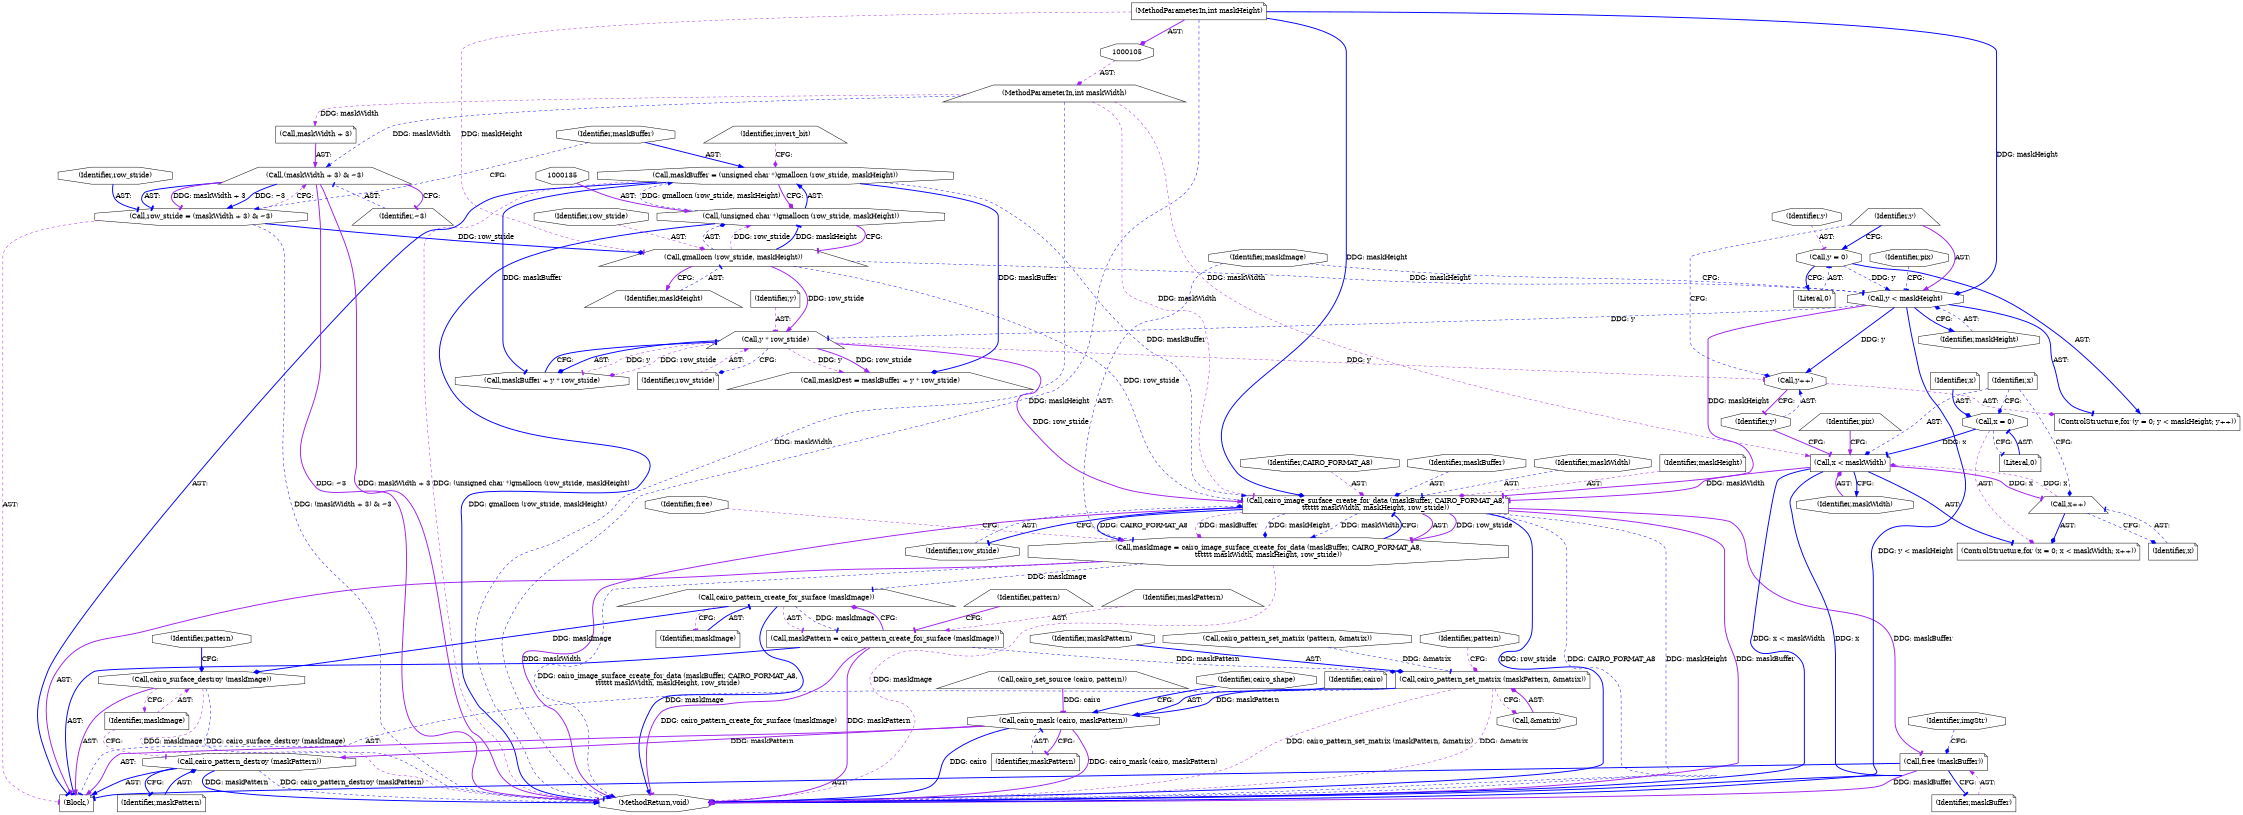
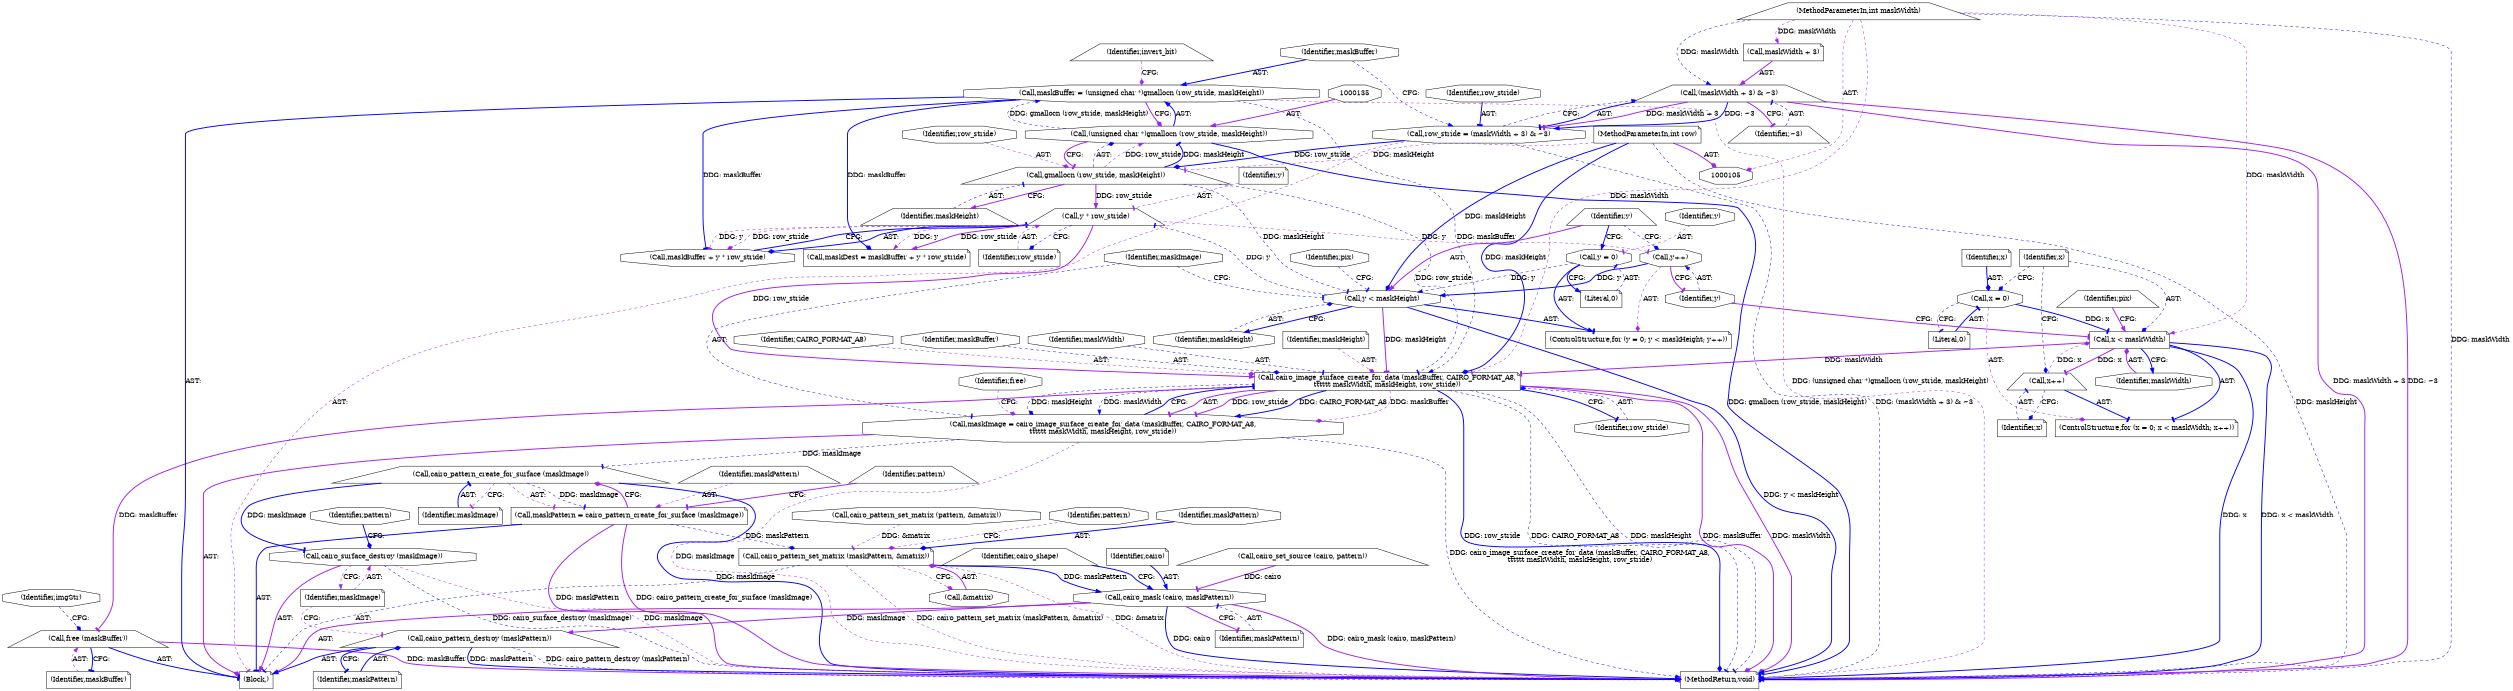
node "(MethodParameterIn,int maskHeight)": label "(MethodParameterIn,int maskHeight)" -> "(MethodParameterIn,int row)"
edge "1000105" -> "(MethodParameterIn,int maskWidth)": reversed
edge "(Call,row_stride = (maskWidth + 3) & ~3)" -> "(Call,(maskWidth + 3) & ~3)": color purple -> blue
edge "(Call,y < maskHeight)" -> "(Call,y++)": reversed
node "(Call,maskDest = maskBuffer + y * row_stride)": shape trapezium -> note
edge "(Call,x++)" -> "(ControlStructure,for (x = 0; x < maskWidth; x++))": arrowhead diamond -> tee
edge "(Call,cairo_pattern_create_for_surface (maskImage))" -> "(Call,cairo_surface_destroy (maskImage))": arrowhead diamond -> tee
edge "(Call,cairo_pattern_set_matrix (pattern, &matrix))" -> "(Call,cairo_pattern_set_matrix (maskPattern, &matrix))": color blue -> purple
node "(Identifier,cairo_shape)": shape octagon -> trapezium
edge "(Call,cairo_mask (cairo, maskPattern))" -> "(Call,cairo_pattern_destroy (maskPattern))": label "DDG: maskPattern" -> "DDG: maskImage"
node "(Call,cairo_pattern_destroy (maskPattern))": shape octagon -> trapezium
node "(Call,free (maskBuffer))": shape note -> trapezium
node "(MethodReturn,void)": shape octagon -> note
